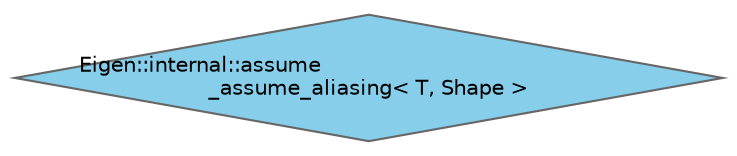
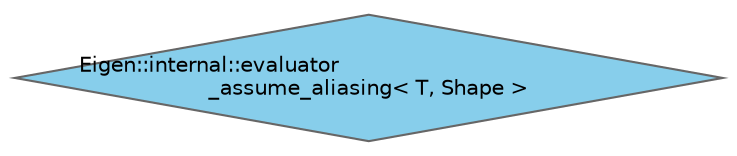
node "Eigen::internal::assume _assume_aliasing< T, Shape >": label "Eigen::internal::assume _assume_aliasing< T, Shape >" -> "Eigen::internal::evaluator _assume_aliasing< T, Shape >"
